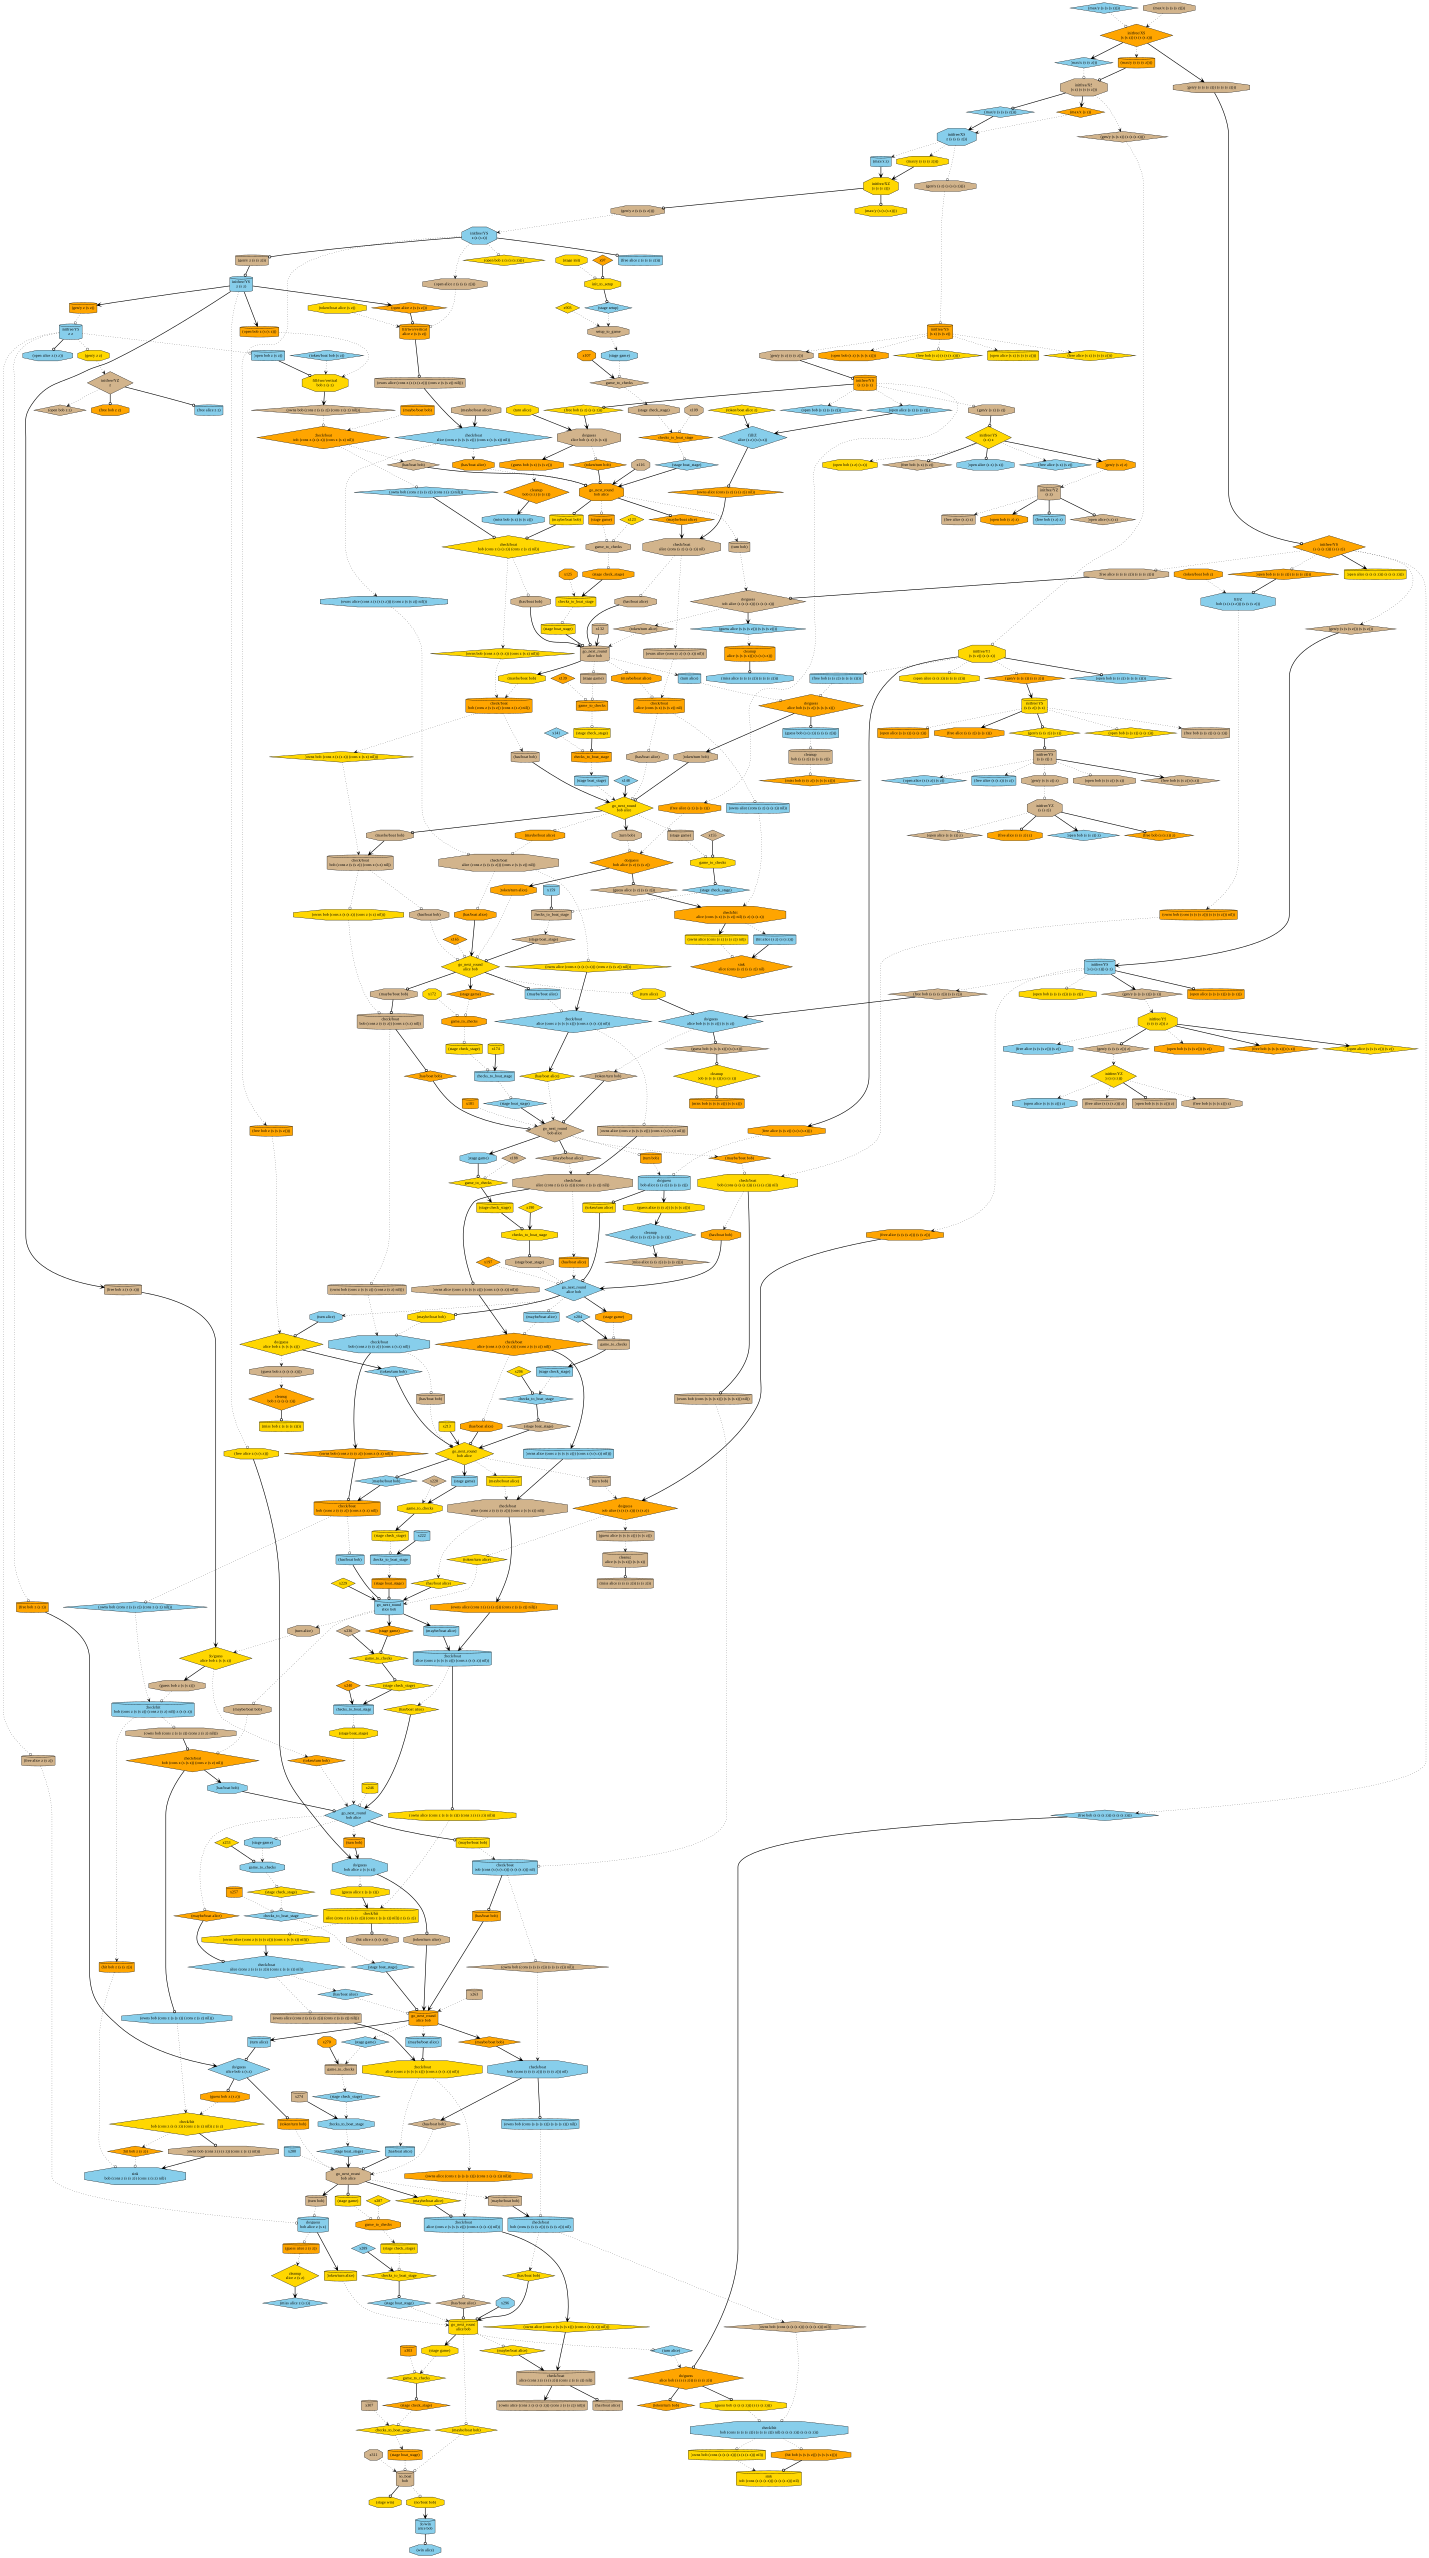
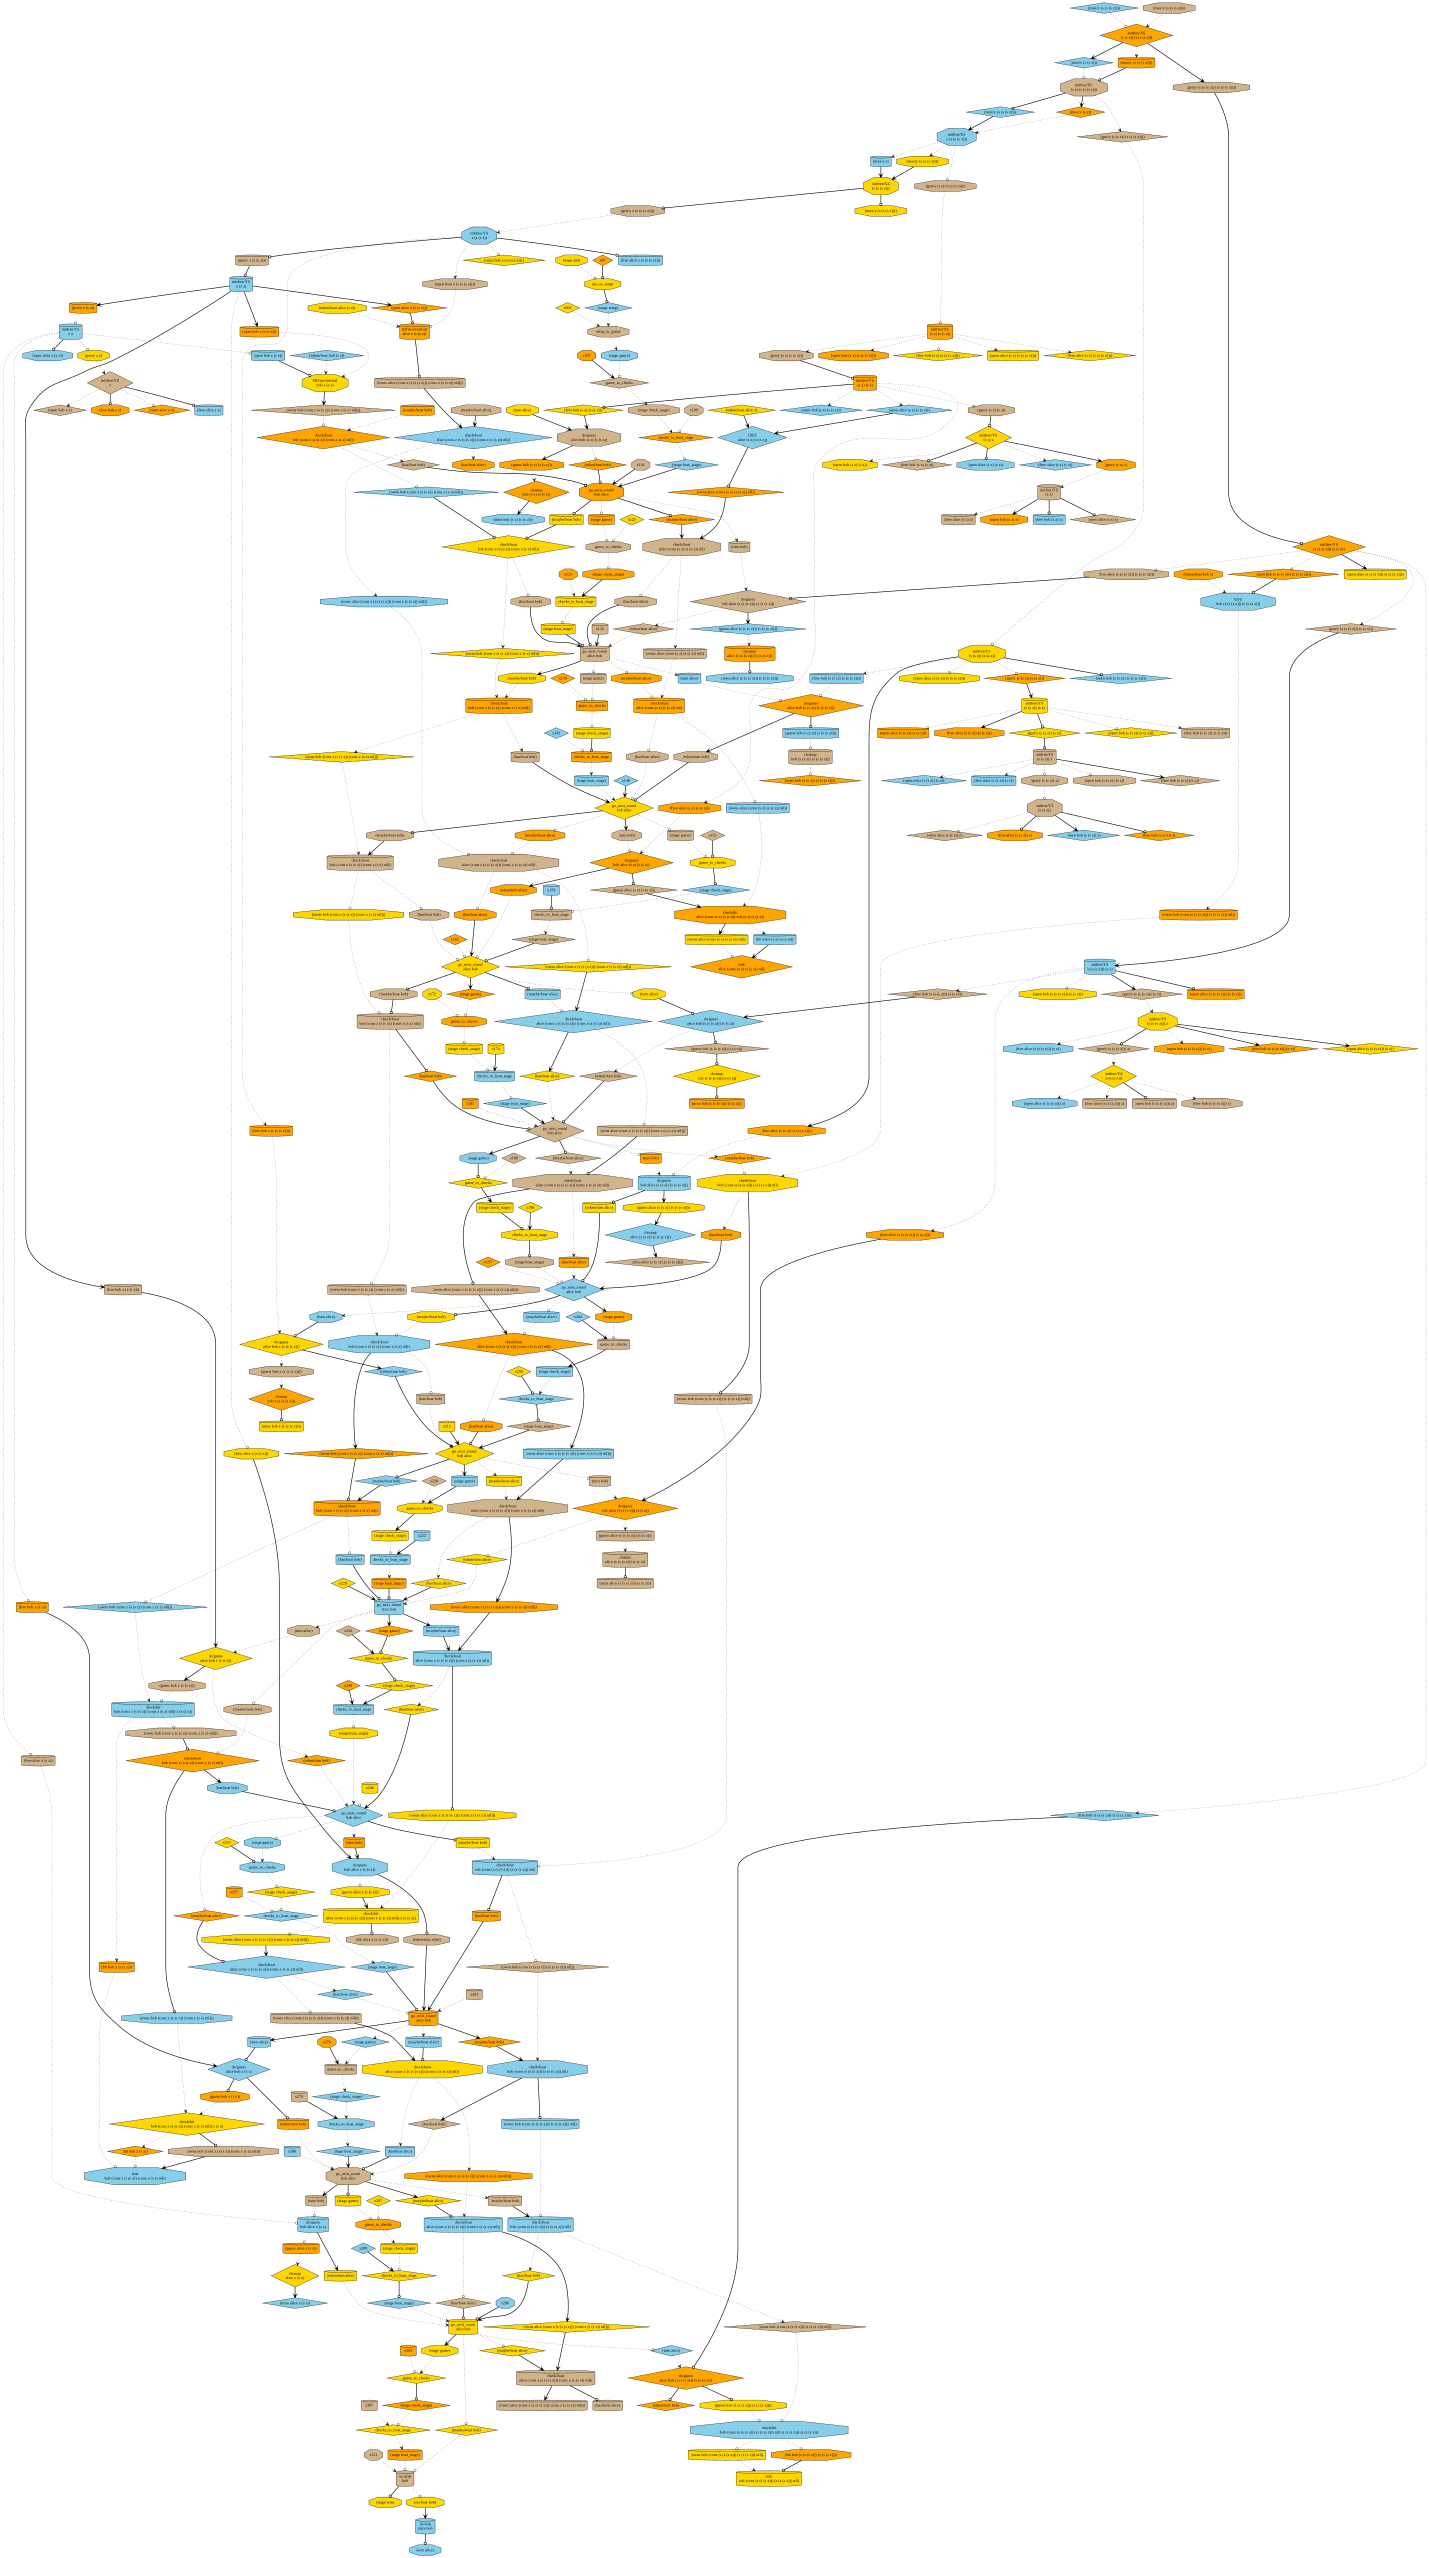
node "(open alice z (s (s (s z))))": label "(open alice z (s (s (s z))))" -> "(open boat z (s (s (s z))))"
node "(open alice z z)": added
